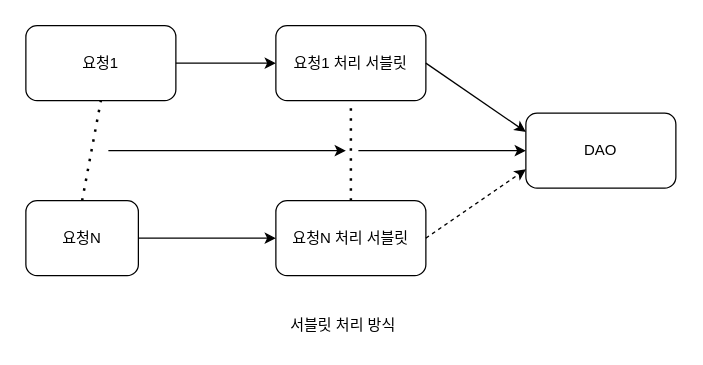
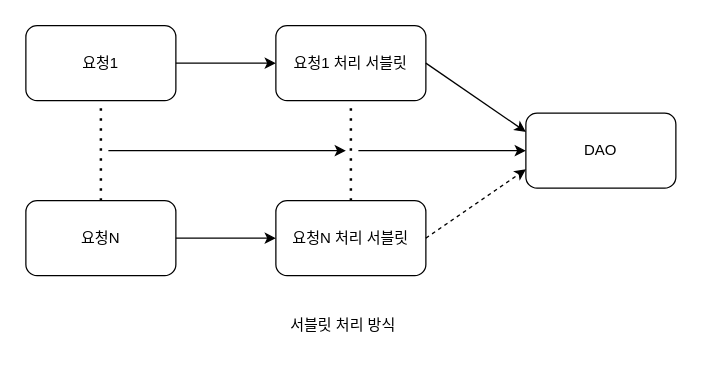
node "요청N": size 113x75 -> 150x75
